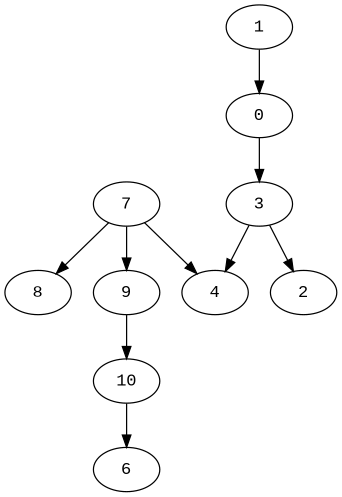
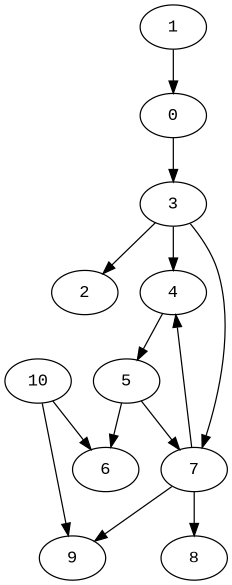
edge "3" -> "7": added
edge "9" -> "10": reversed
node "5": added
